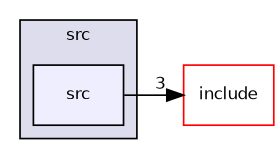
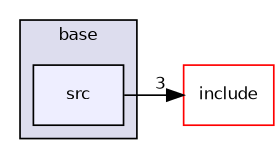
cluster "src": label "src" -> "base"
